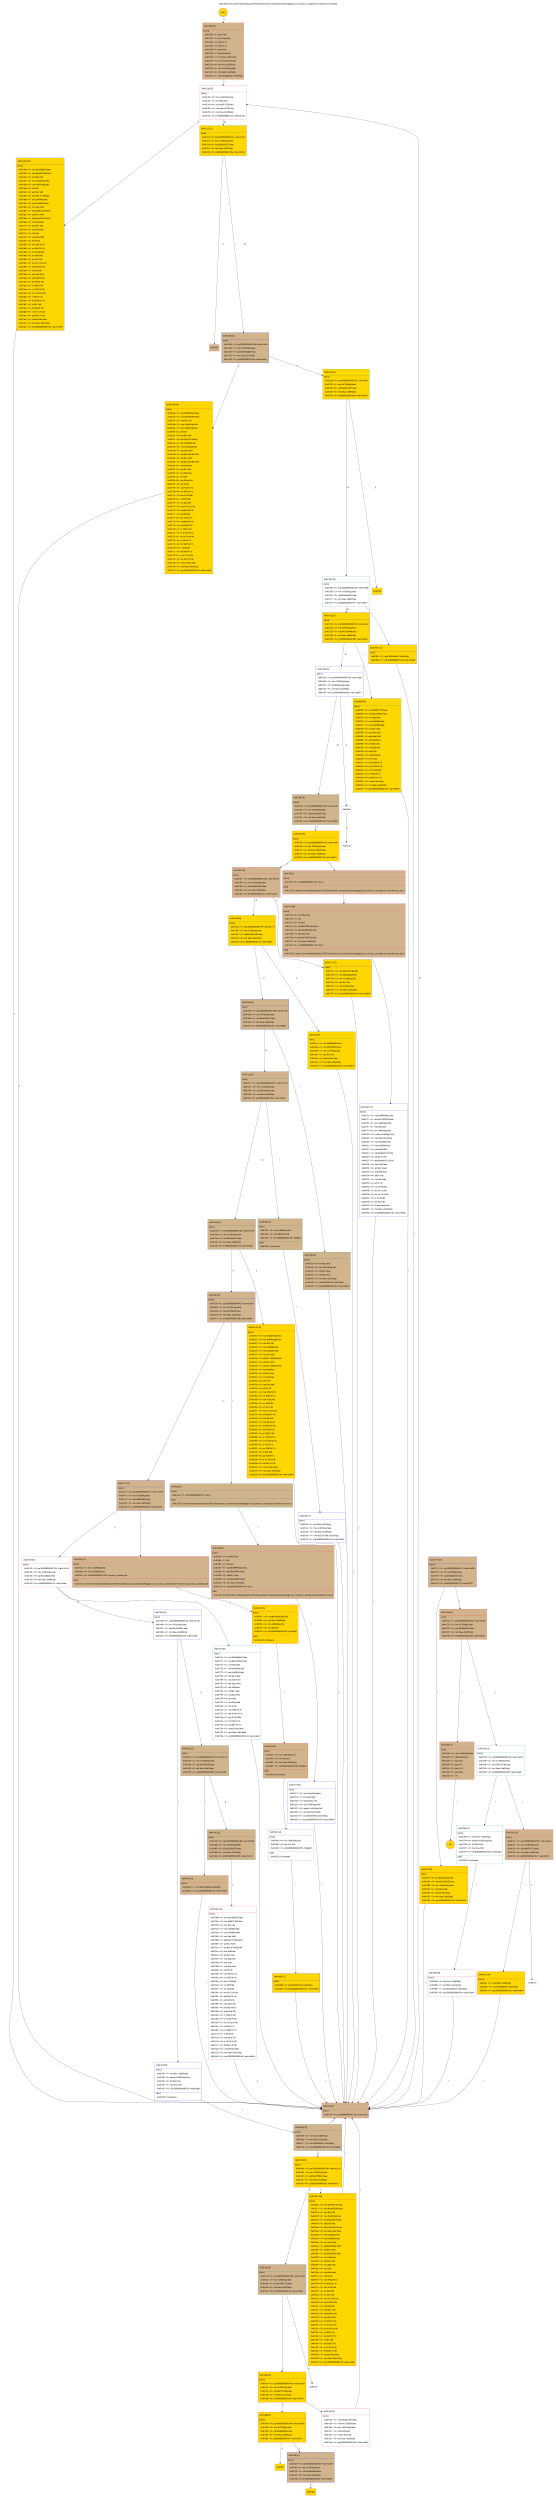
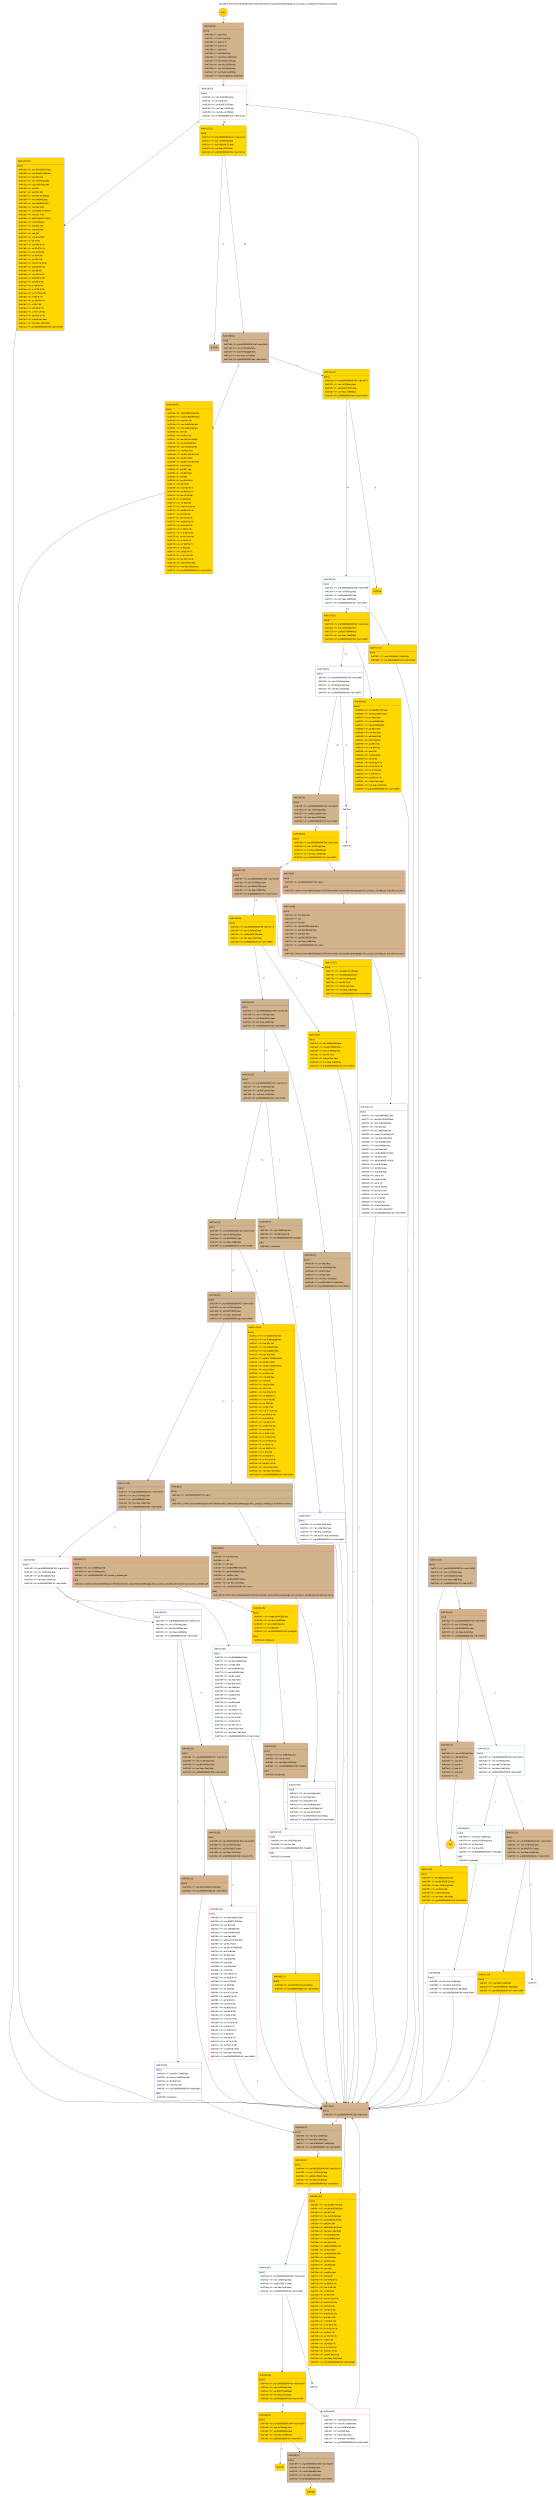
edge "0x401606 [23]" -> "0x401c64 [5]": reversed
node "0x4014ad [25]": fillcolor tan -> white
